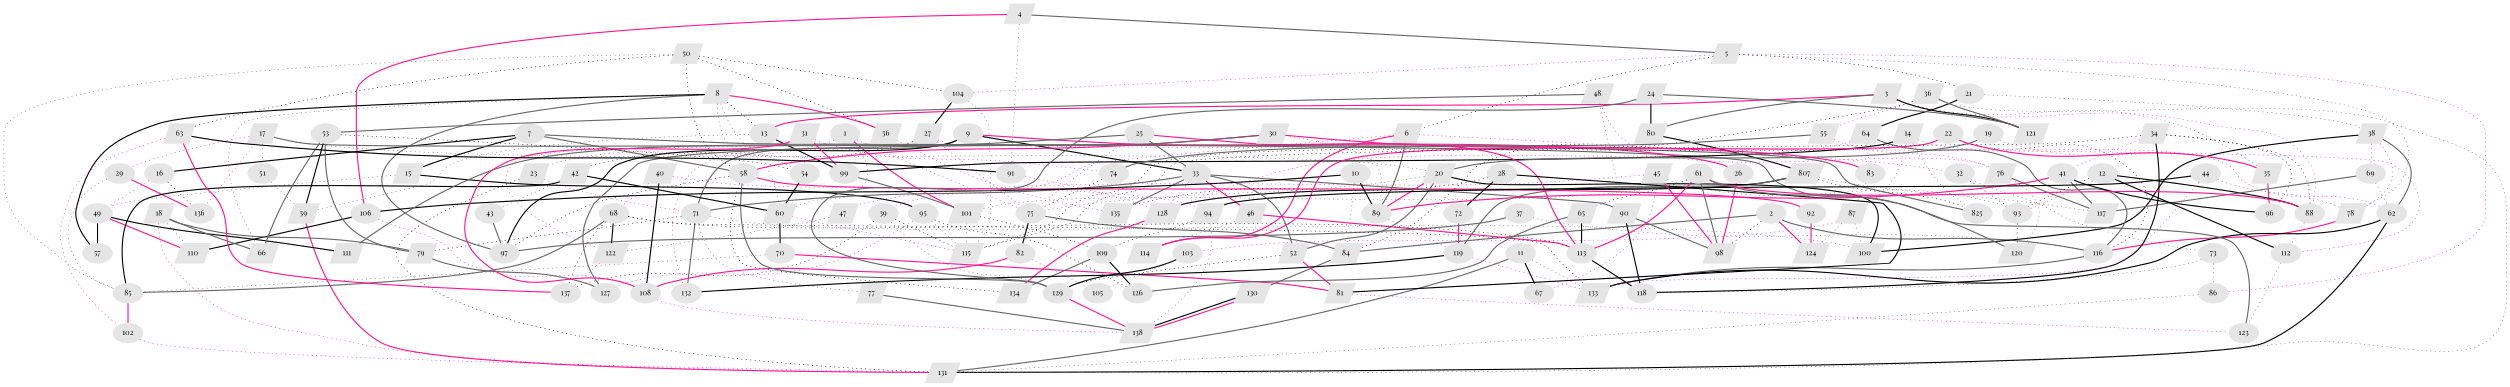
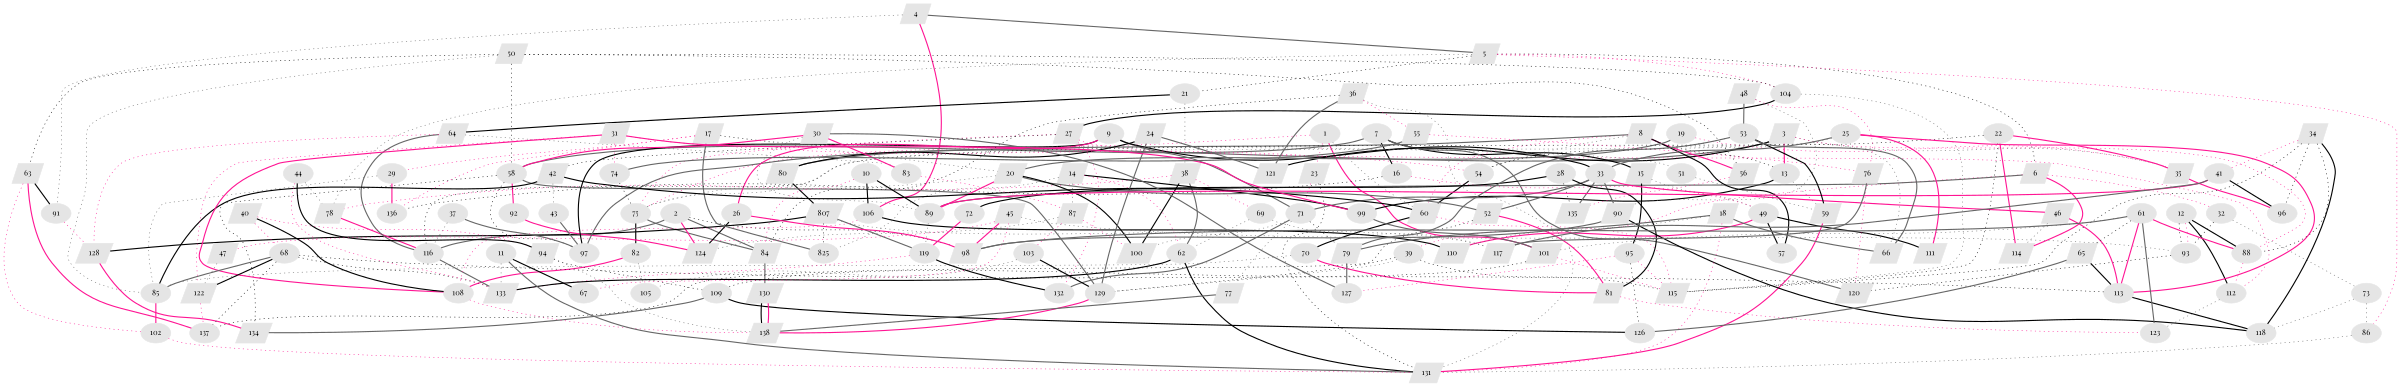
edge "25" -- "111": color gray40 -> deeppink
edge "33" -- "128": removed
edge "69" -- "117": style bold -> dotted
edge "26" -- "124": added
